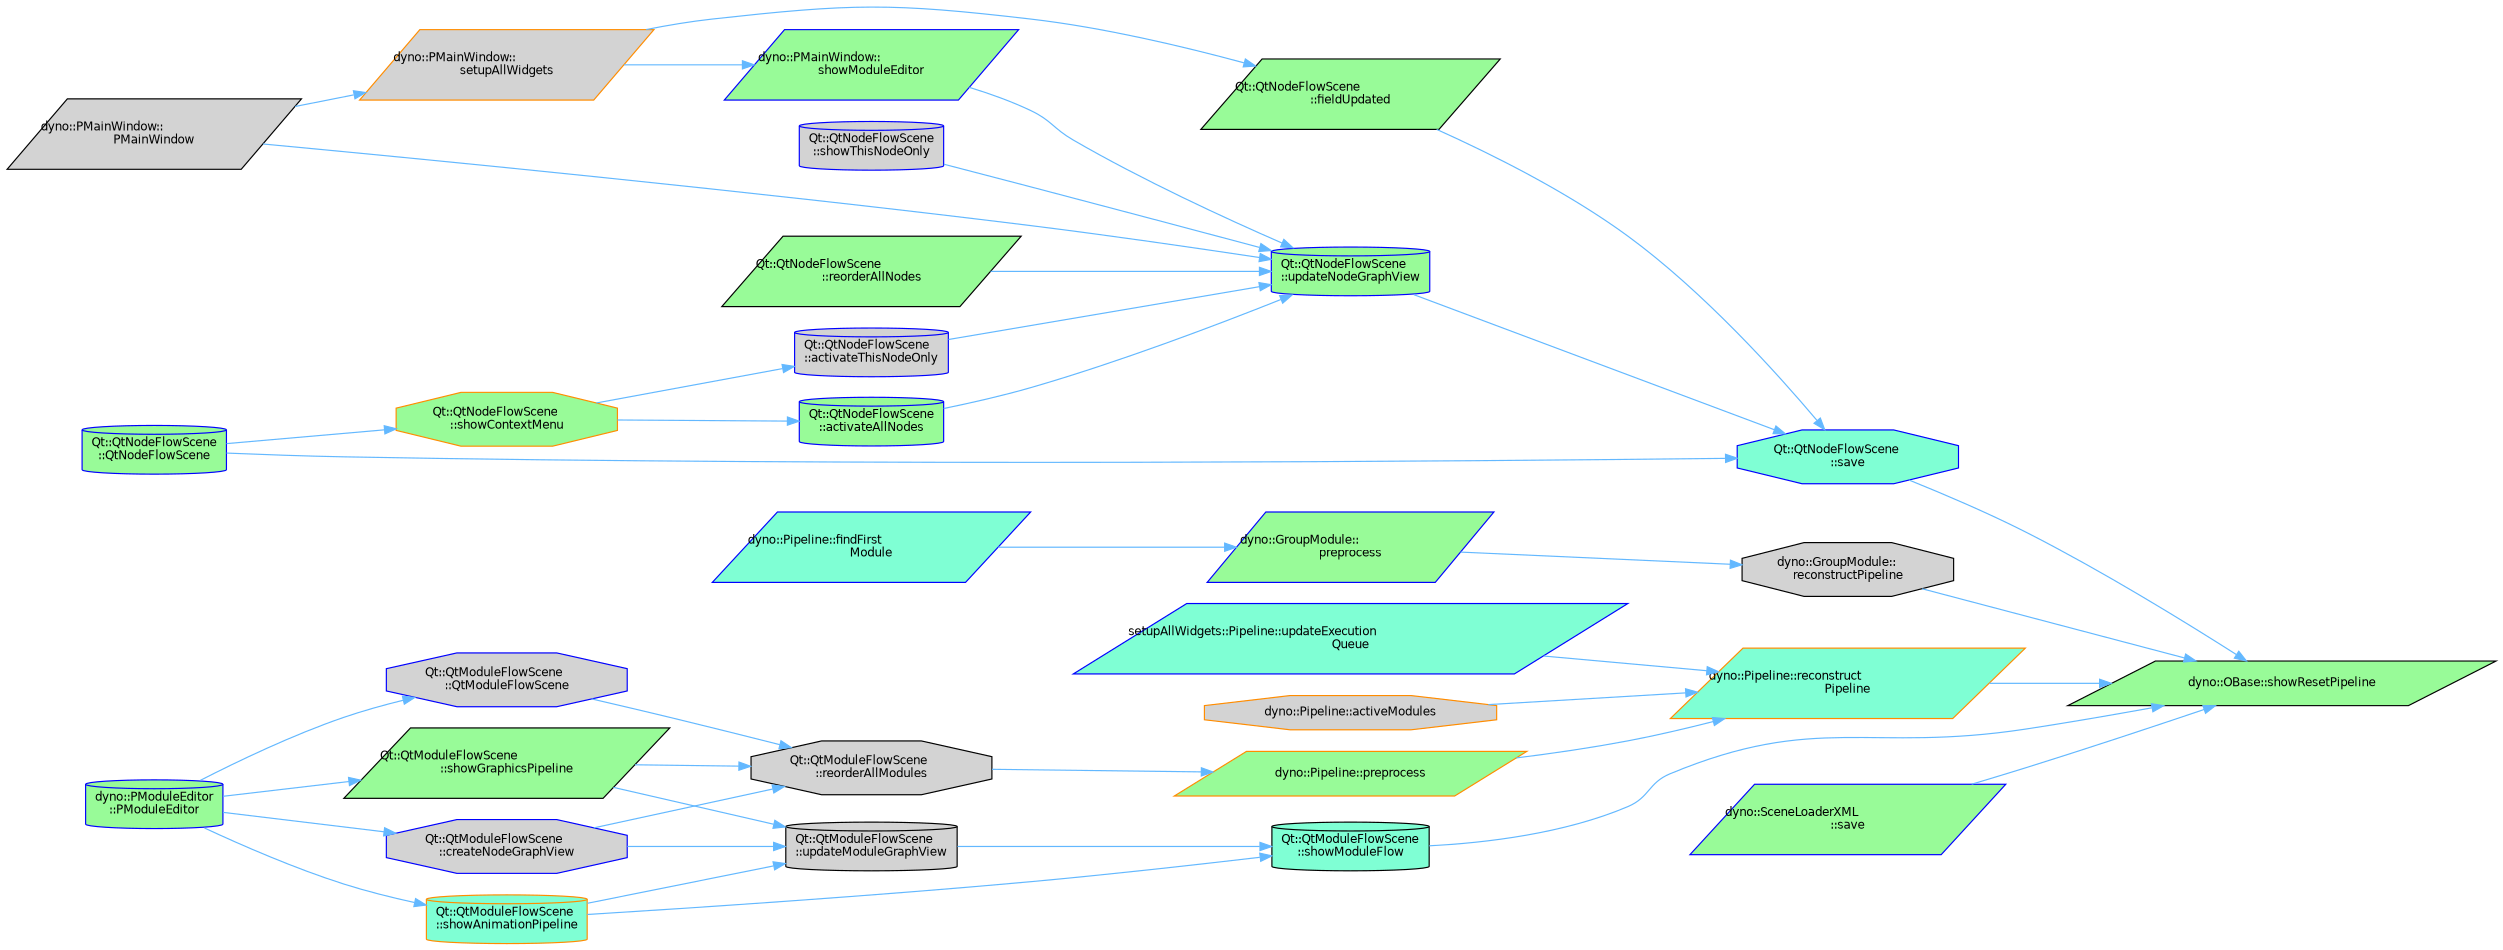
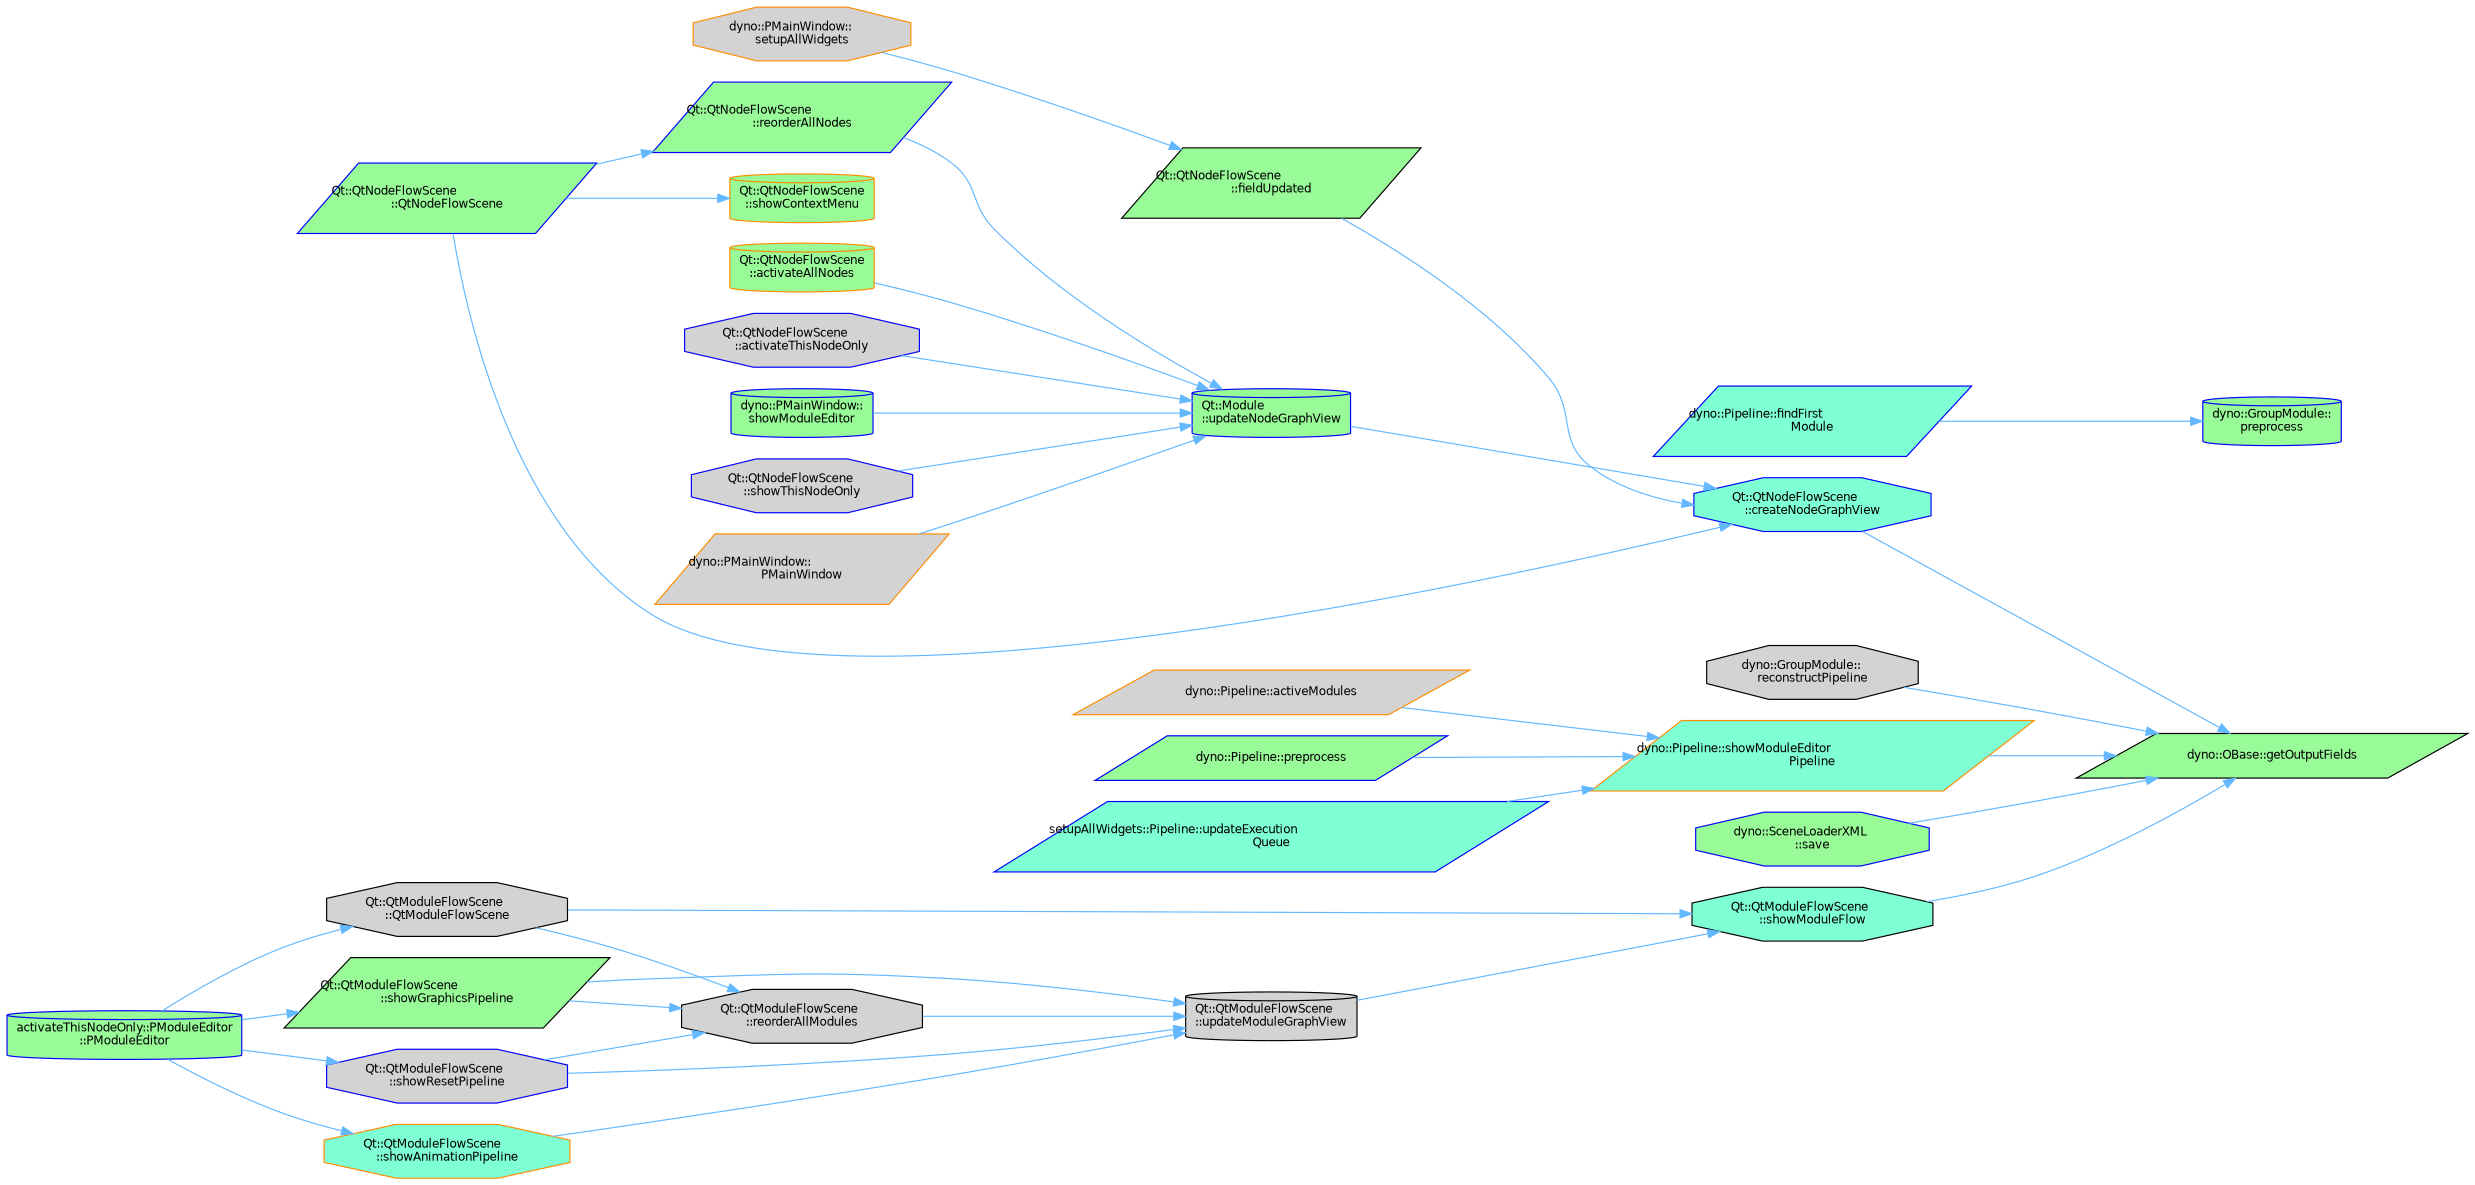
node "dyno::PMainWindow:: setupAllWidgets": shape parallelogram -> octagon
edge "dyno::PMainWindow:: setupAllWidgets" -> "dyno::PMainWindow:: showModuleEditor": removed
node "dyno::PMainWindow:: showModuleEditor": shape parallelogram -> cylinder
edge "dyno::PMainWindow:: PMainWindow" -> "dyno::PMainWindow:: setupAllWidgets": removed
node "dyno::PMainWindow:: PMainWindow": color black -> darkorange
node "Qt::QtNodeFlowScene ::showThisNodeOnly": shape cylinder -> octagon
edge "Qt::QtNodeFlowScene ::QtNodeFlowScene" -> "Qt::QtNodeFlowScene ::reorderAllNodes": added
node "Qt::QtNodeFlowScene ::reorderAllNodes": color black -> blue
node "Qt::QtNodeFlowScene ::updateNodeGraphView": label "Qt::QtNodeFlowScene ::updateNodeGraphView" -> "Qt::Module ::updateNodeGraphView"
node "Qt::QtNodeFlowScene ::activateThisNodeOnly": shape cylinder -> octagon
edge "Qt::QtNodeFlowScene ::showContextMenu" -> "Qt::QtNodeFlowScene ::activateThisNodeOnly": removed
node "Qt::QtNodeFlowScene ::showContextMenu": shape octagon -> cylinder
edge "Qt::QtNodeFlowScene ::showContextMenu" -> "Qt::QtNodeFlowScene ::activateAllNodes": removed
node "Qt::QtNodeFlowScene ::activateAllNodes": color blue -> darkorange
node "Qt::QtNodeFlowScene ::QtNodeFlowScene": shape cylinder -> parallelogram
node "Qt::QtNodeFlowScene ::save": label "Qt::QtNodeFlowScene ::save" -> "Qt::QtNodeFlowScene ::createNodeGraphView"
node "dyno::GroupModule:: preprocess": shape parallelogram -> cylinder
edge "dyno::GroupModule:: preprocess" -> "dyno::GroupModule:: reconstructPipeline": removed
node "Qt::QtModuleFlowScene ::QtModuleFlowScene": color blue -> black
node "dyno::Pipeline::reconstruct Pipeline": label "dyno::Pipeline::reconstruct Pipeline" -> "dyno::Pipeline::showModuleEditor Pipeline"
node "dyno::OBase::showResetPipeline": label "dyno::OBase::showResetPipeline" -> "dyno::OBase::getOutputFields"
node "dyno::Pipeline::activeModules": shape octagon -> parallelogram
edge "Qt::QtModuleFlowScene ::reorderAllModules" -> "dyno::Pipeline::preprocess": now "Qt::QtModuleFlowScene ::reorderAllModules" -> "Qt::QtModuleFlowScene ::updateModuleGraphView"
node "dyno::Pipeline::preprocess": color darkorange -> blue
node "dyno::PModuleEditor ::PModuleEditor": label "dyno::PModuleEditor ::PModuleEditor" -> "activateThisNodeOnly::PModuleEditor ::PModuleEditor"
node "dyno::SceneLoaderXML ::save": shape parallelogram -> octagon
node "Qt::QtModuleFlowScene ::createNodeGraphView": label "Qt::QtModuleFlowScene ::createNodeGraphView" -> "Qt::QtModuleFlowScene ::showResetPipeline"
node "Qt::QtModuleFlowScene ::showModuleFlow": shape cylinder -> octagon
edge "Qt::QtModuleFlowScene ::showAnimationPipeline" -> "Qt::QtModuleFlowScene ::showModuleFlow": now "Qt::QtModuleFlowScene ::QtModuleFlowScene" -> "Qt::QtModuleFlowScene ::showModuleFlow"
node "Qt::QtModuleFlowScene ::showAnimationPipeline": shape cylinder -> octagon
